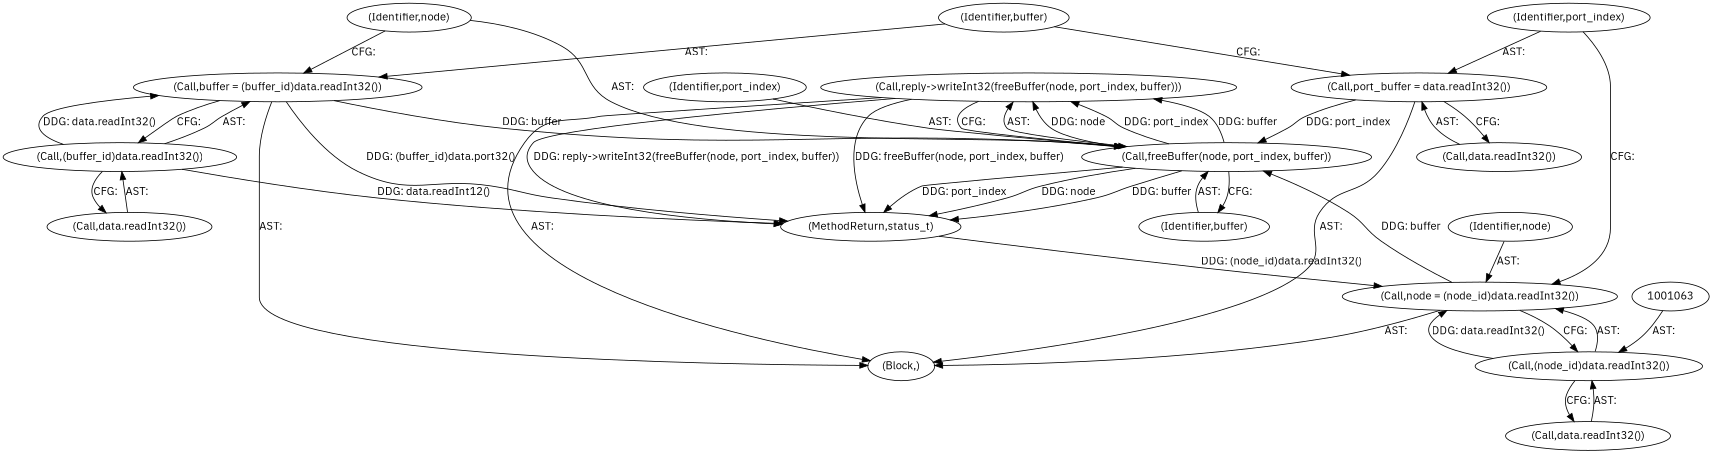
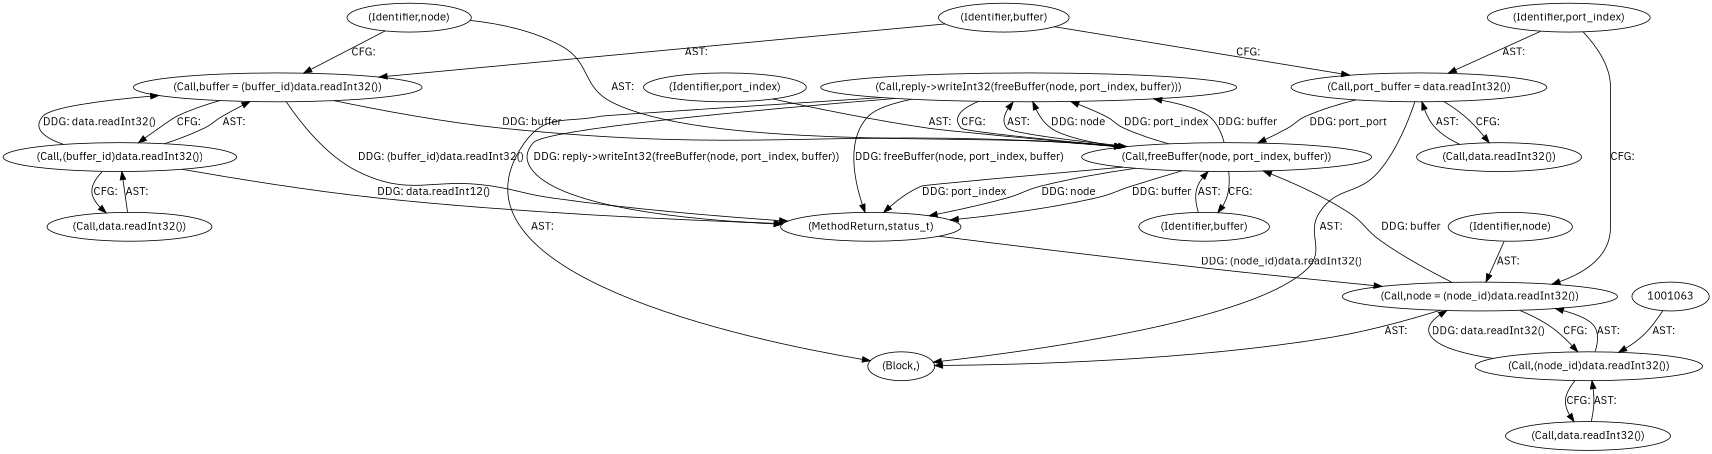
edge "(Call,port_buffer = data.readInt32())" -> "(Call,freeBuffer(node, port_index, buffer))": label "DDG: port_index" -> "DDG: port_port"
edge "(Call,buffer = (buffer_id)data.readInt32())" -> "(MethodReturn,status_t)": label "DDG: (buffer_id)data.port32()" -> "DDG: (buffer_id)data.readInt32()"
edge "(Call,buffer = (buffer_id)data.readInt32())" -> "(Block,)": removed, label "AST:"
